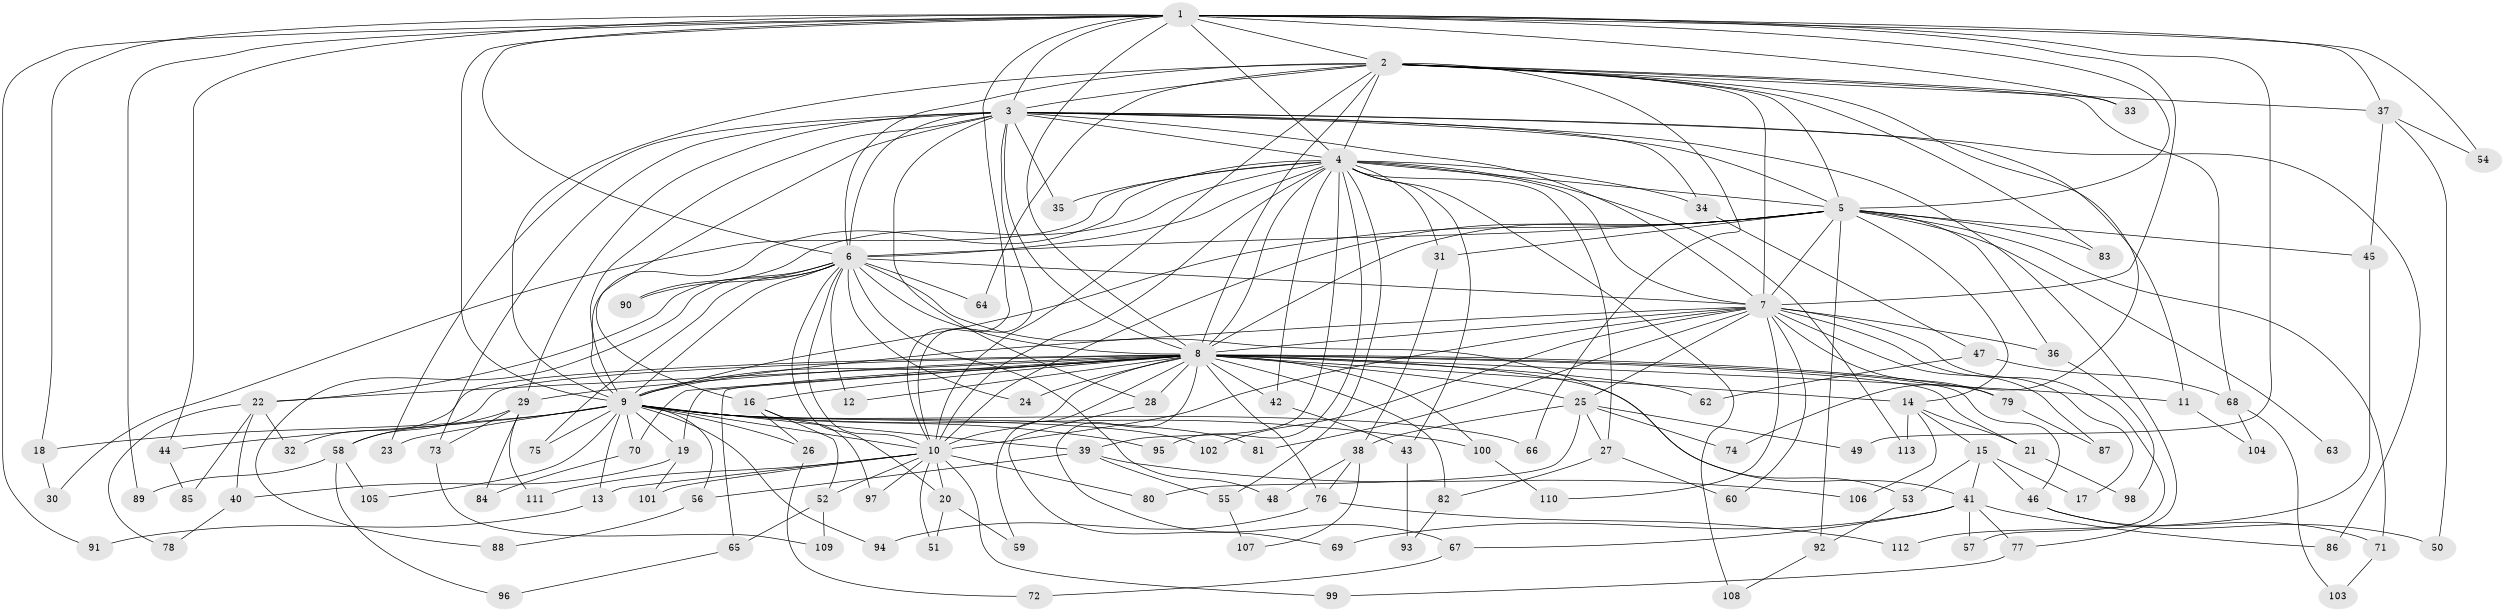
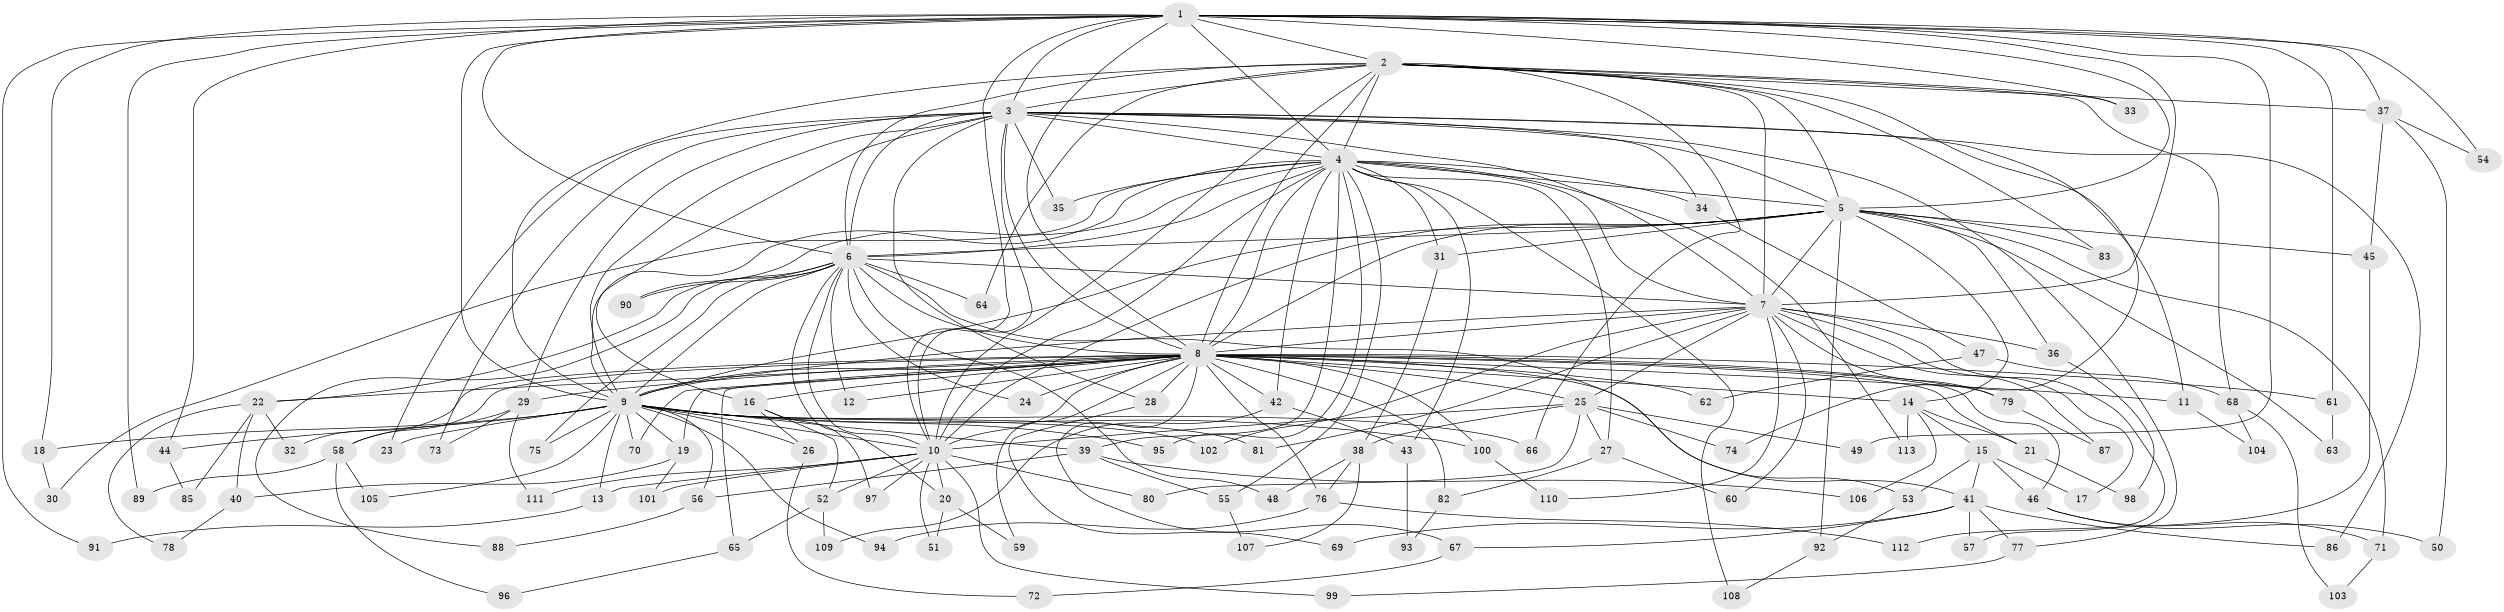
edge "7" -- "10": now "25" -- "10"
node "61": added
node "84": removed
edge "73" -- "109": now "42" -- "109"
